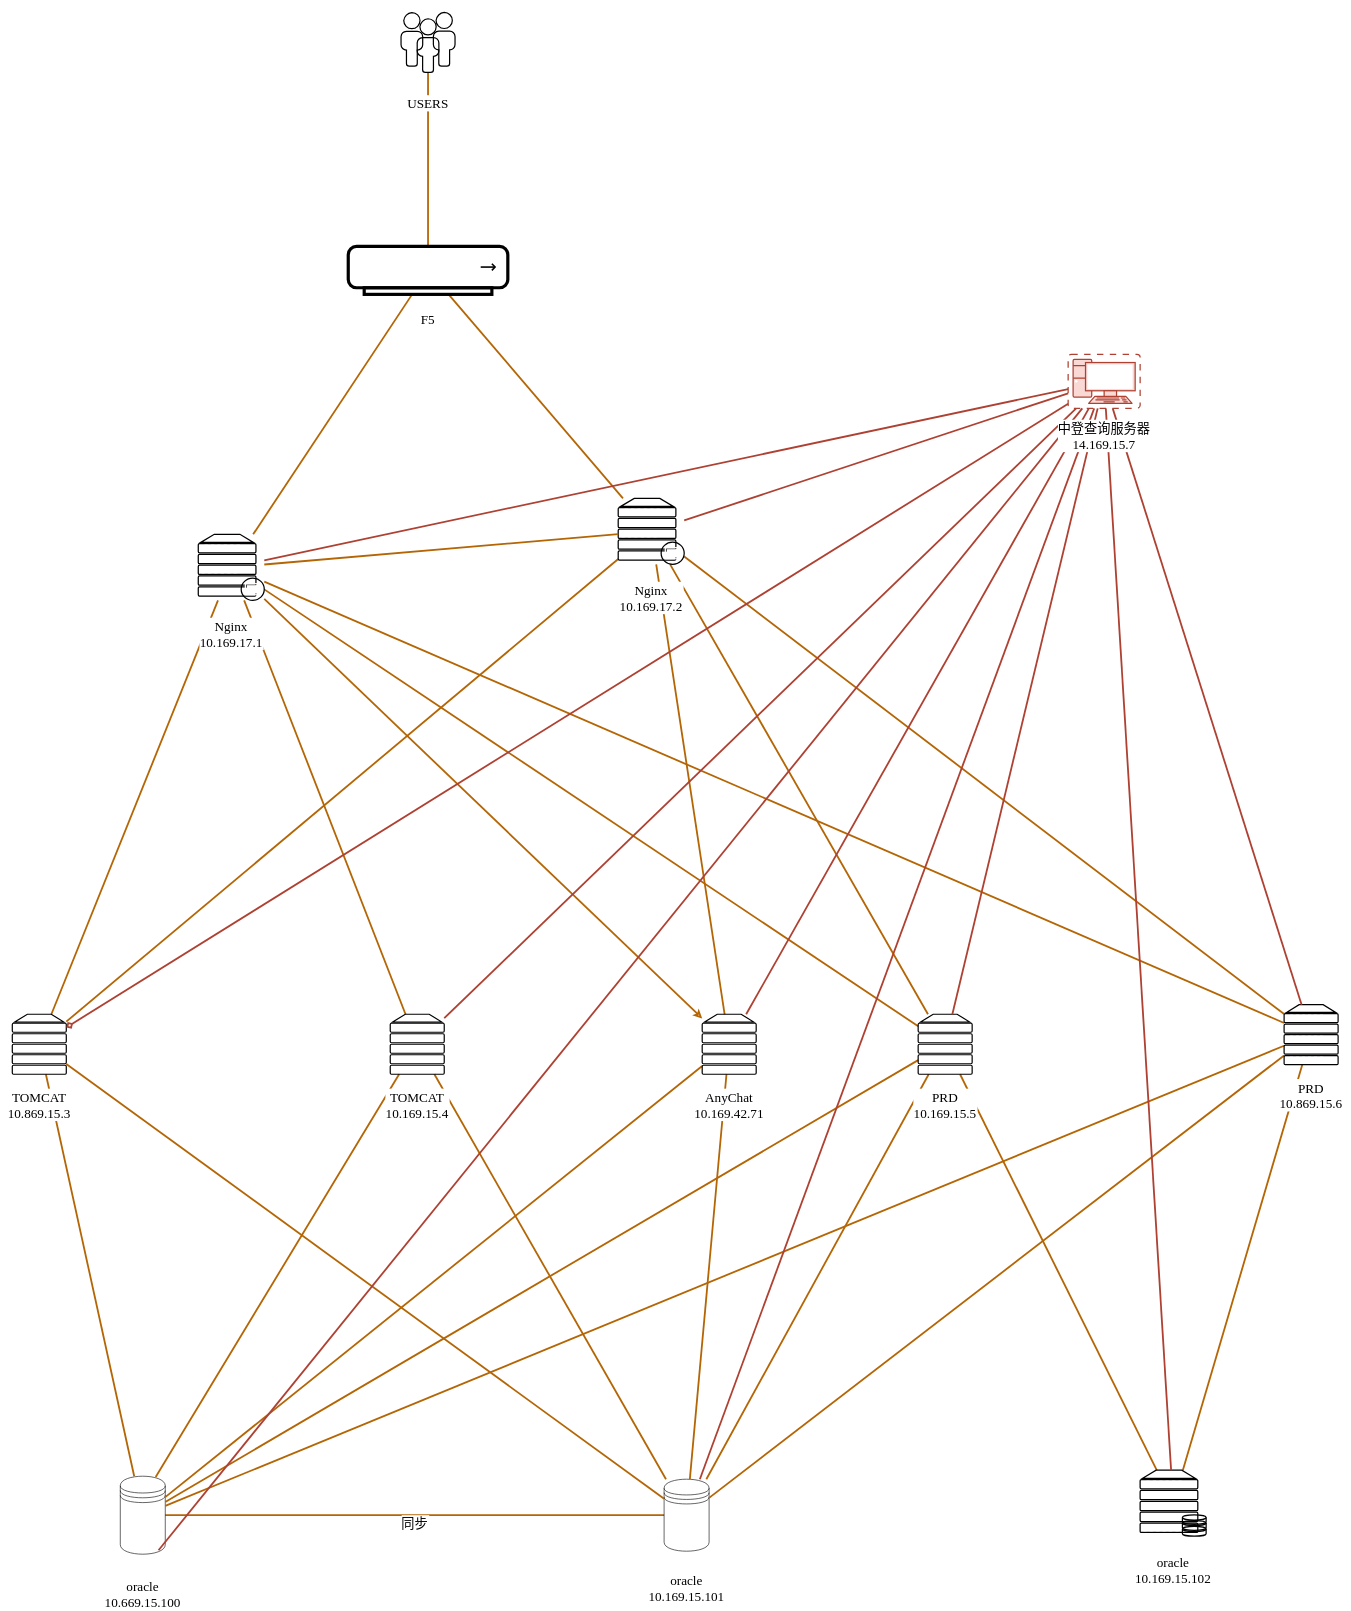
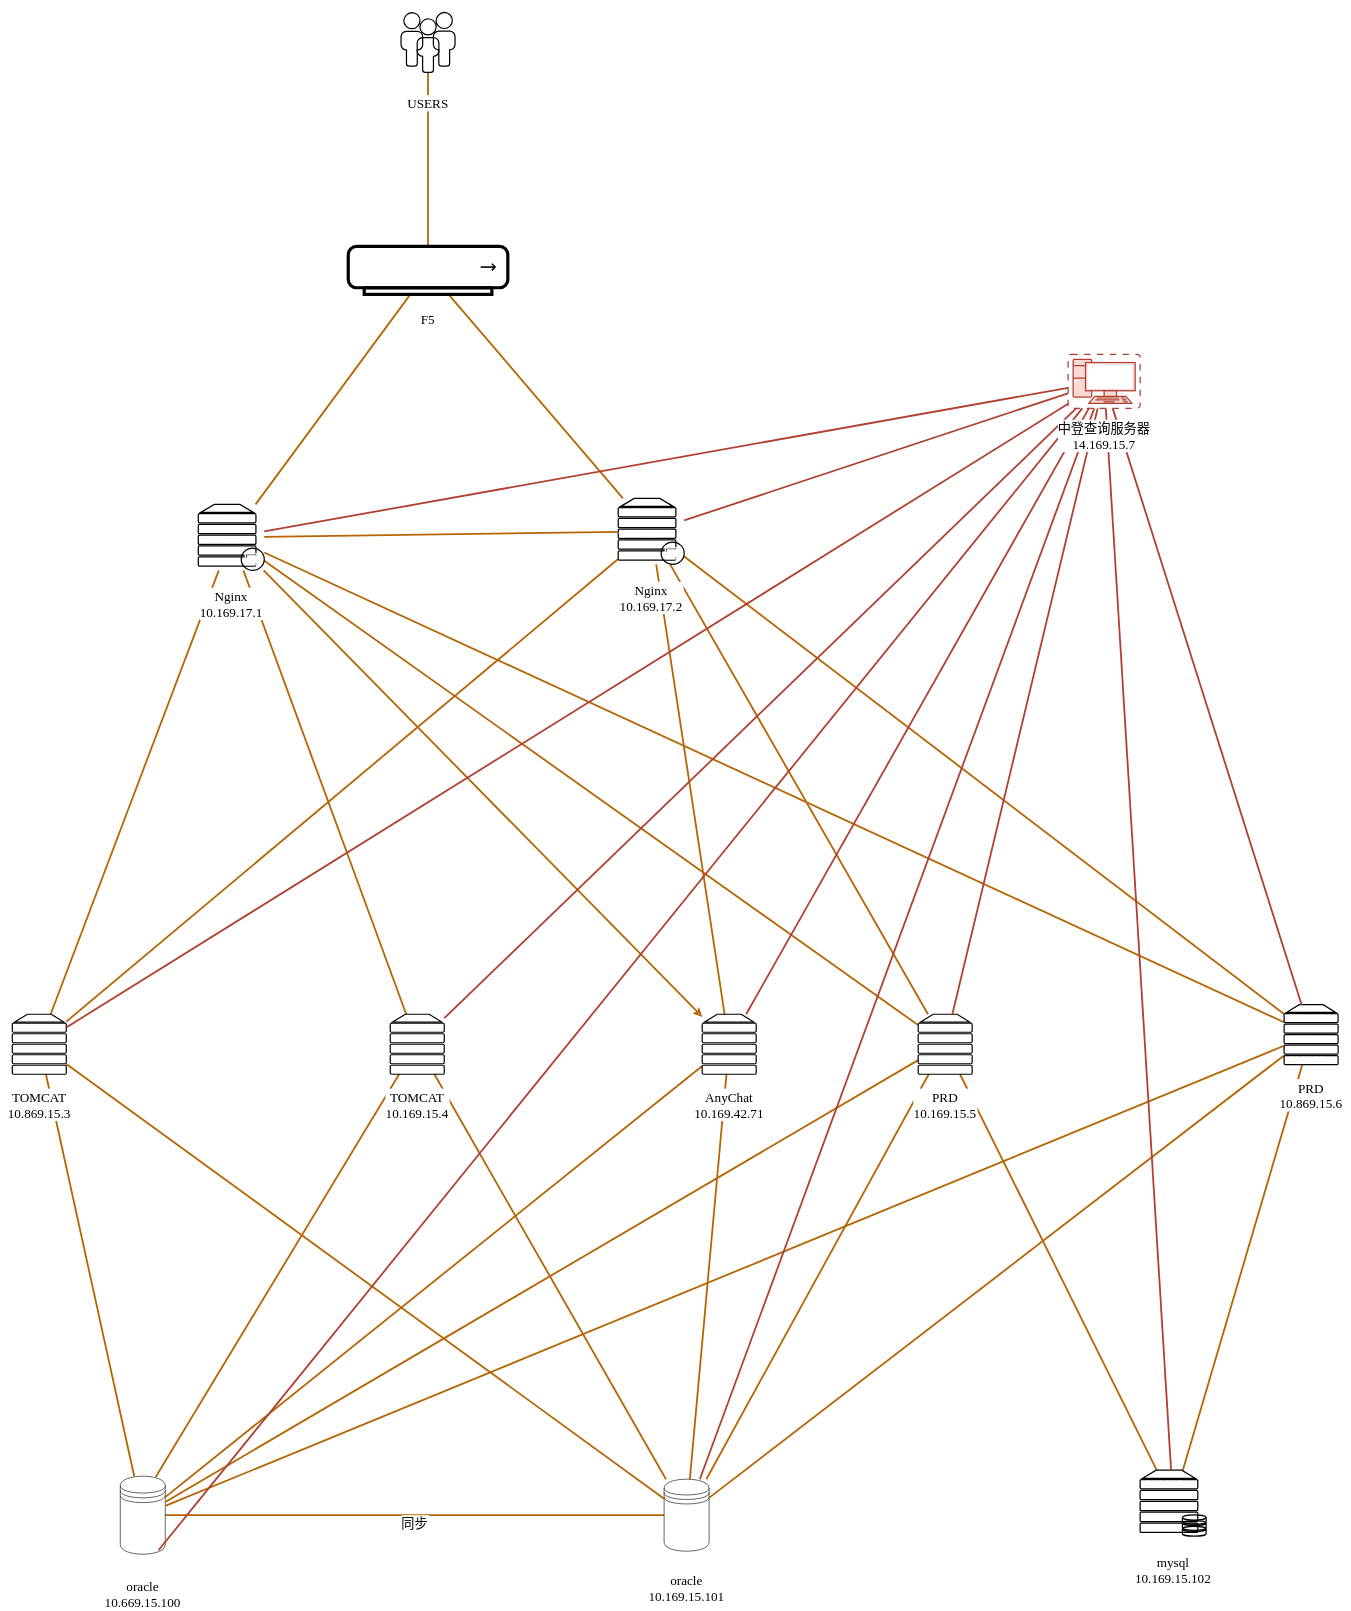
node "Nginx 10.169.17.1": moved (231, 567) -> (231, 537)
edge "中登查询服务器 14.169.15.7" -> "TOMCAT 10.869.15.3": arrowhead diamond -> none
node "oracle 10.169.15.102": label "oracle 10.169.15.102" -> "mysql 10.169.15.102"
